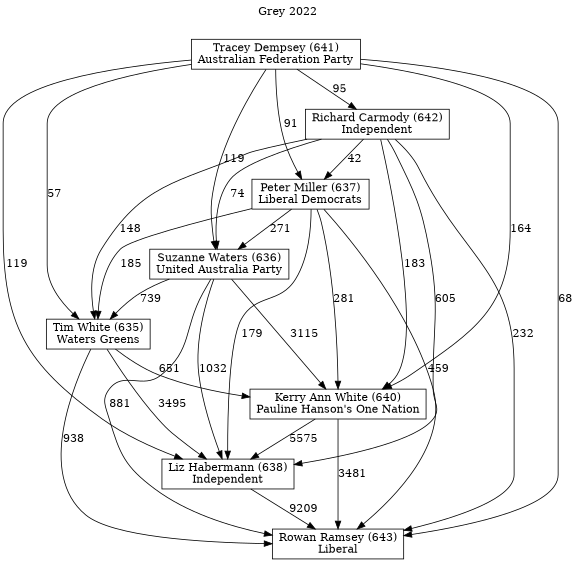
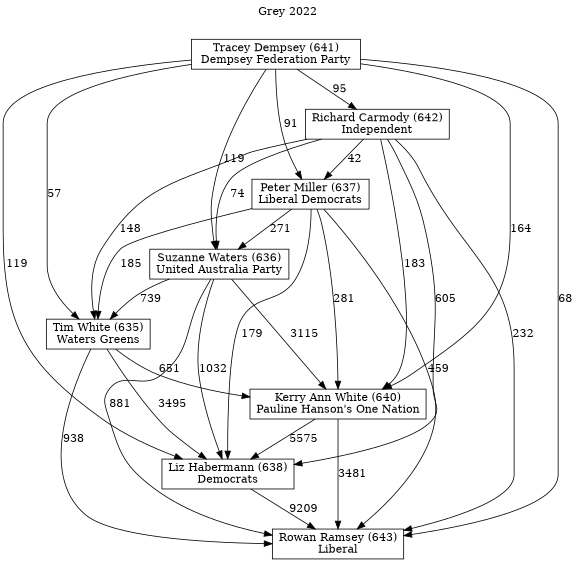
node "Tracey Dempsey (641) Australian Federation Party": label "Tracey Dempsey (641) Australian Federation Party" -> "Tracey Dempsey (641) Dempsey Federation Party"
node "Liz Habermann (638) Independent": label "Liz Habermann (638) Independent" -> "Liz Habermann (638) Democrats"
